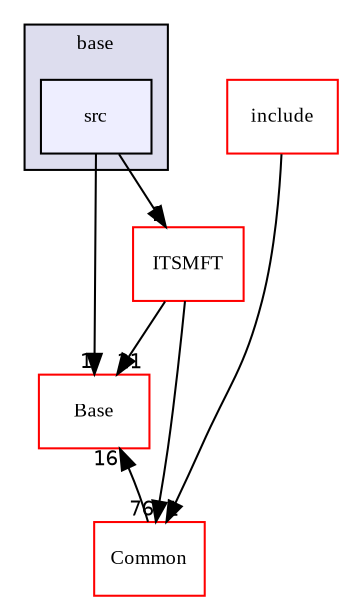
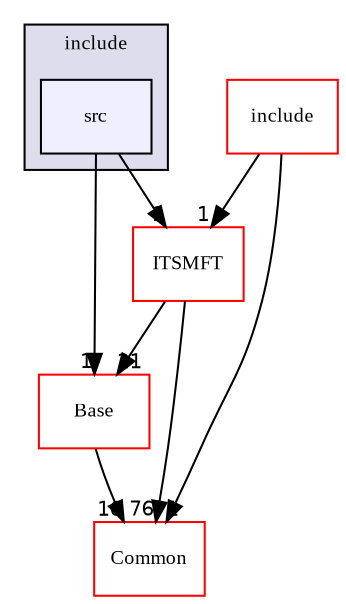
cluster "base": label "base" -> "include"
edge "include" -> "ITSMFT": added
edge "Common" -> "Base": reversed
